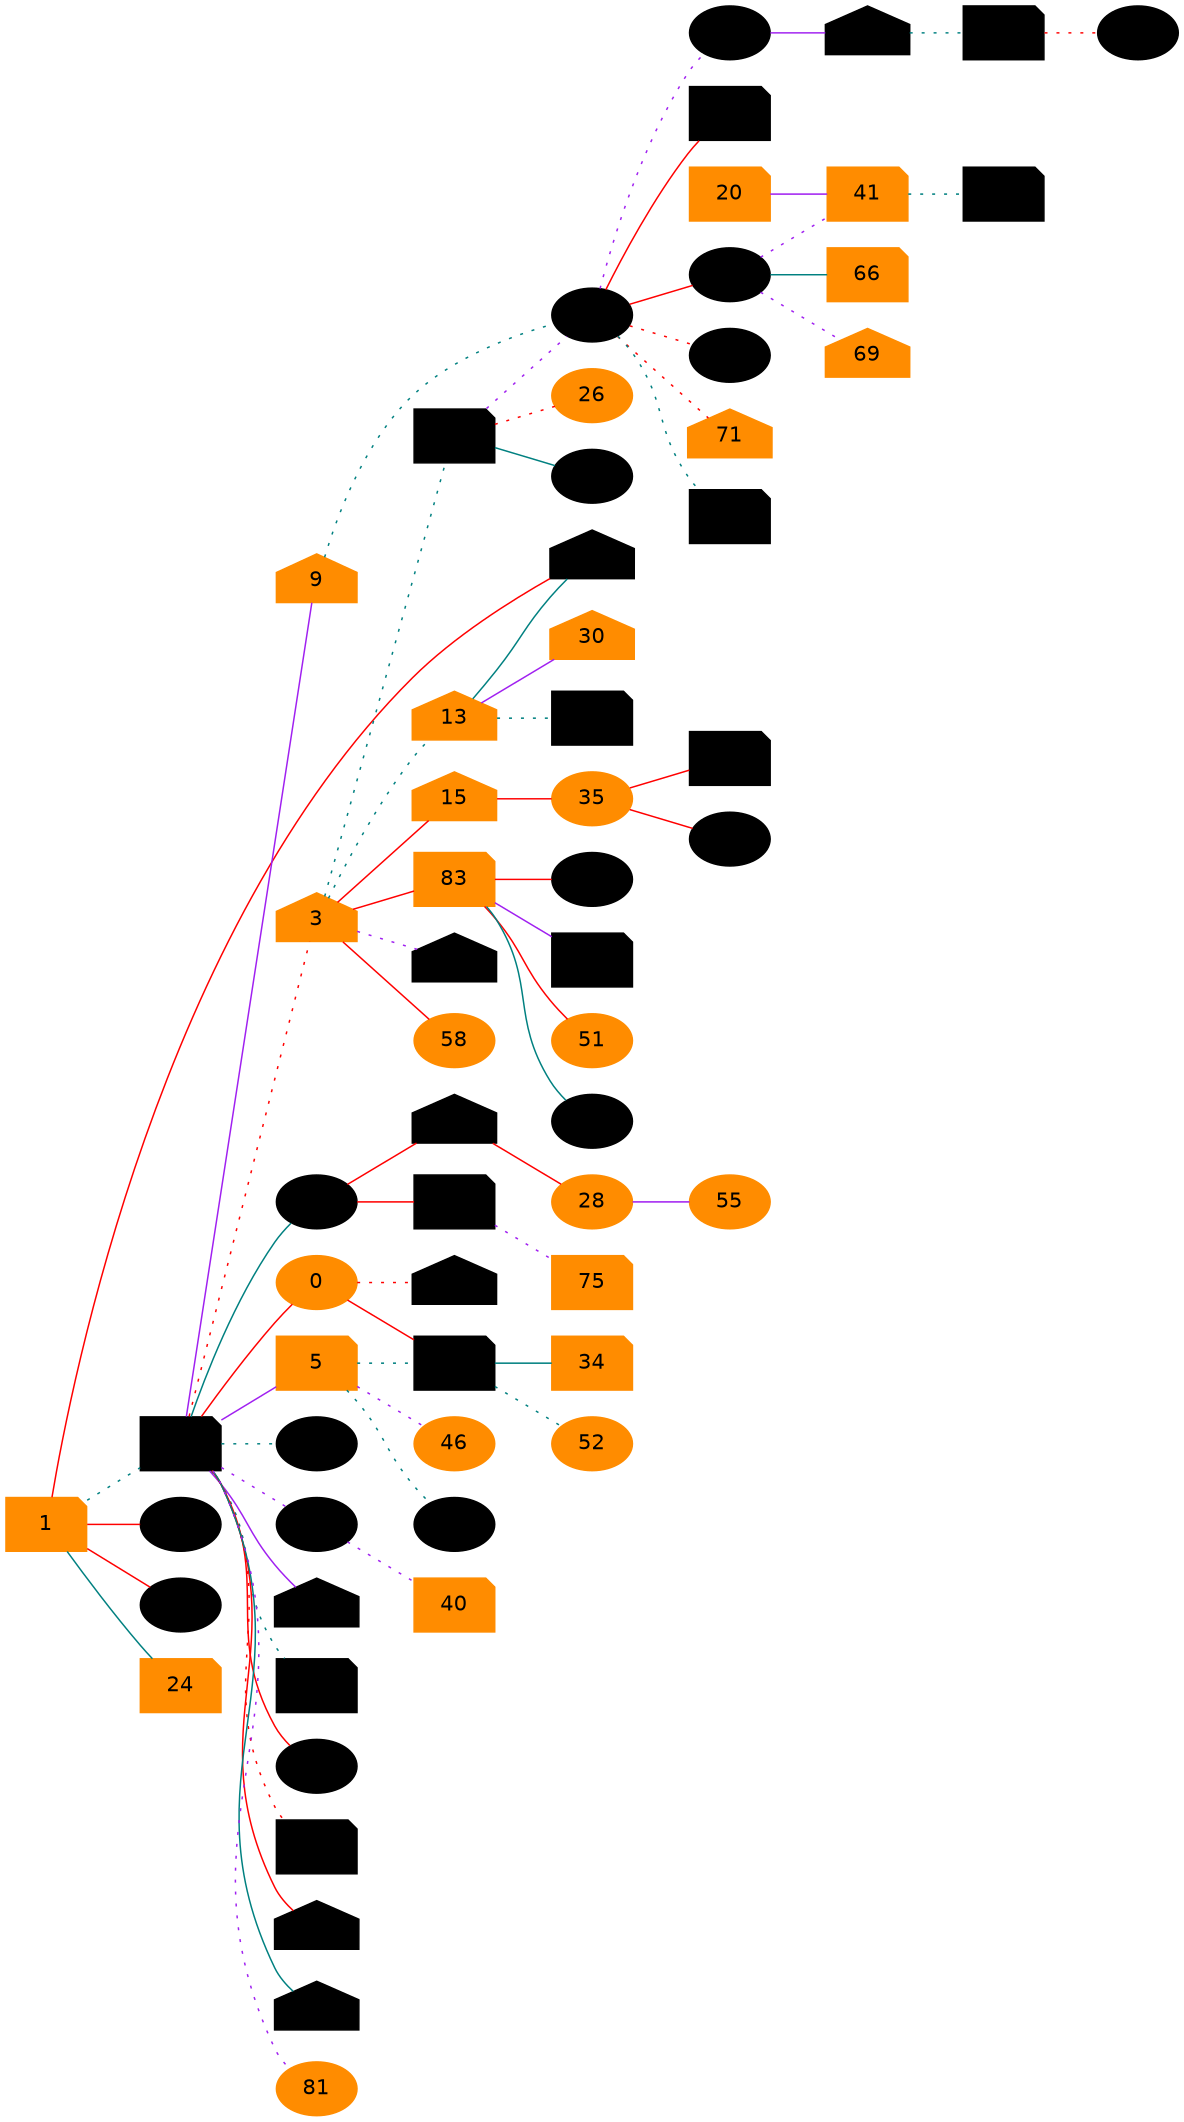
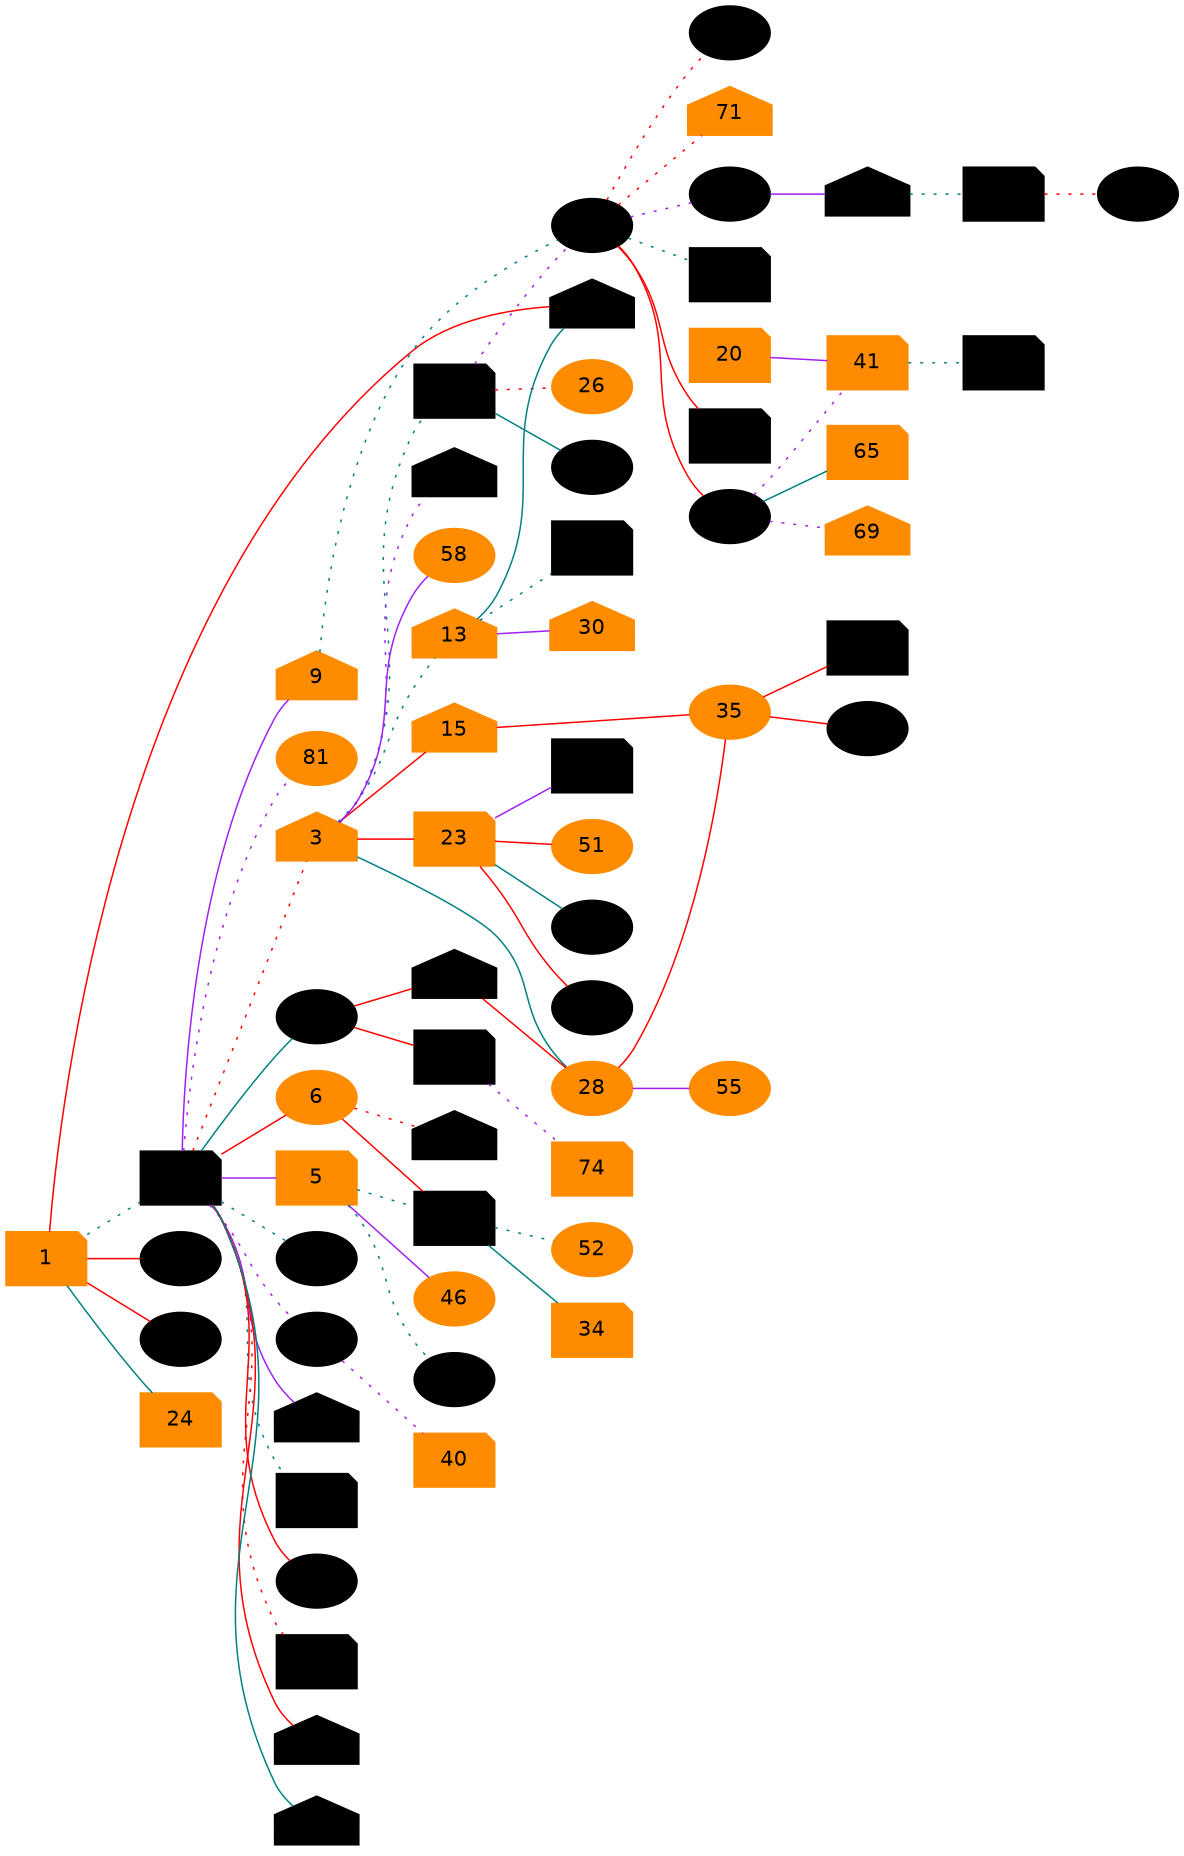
node "66": label "66" -> "65"
node "83": label "83" -> "23"
edge "35" -- "28": added
edge "3" -- "28": added
edge "3" -- "58": color red -> purple
node "0": label "0" -> "6"
node "75": label "75" -> "74"
edge "5" -- "46": style dotted -> solid
